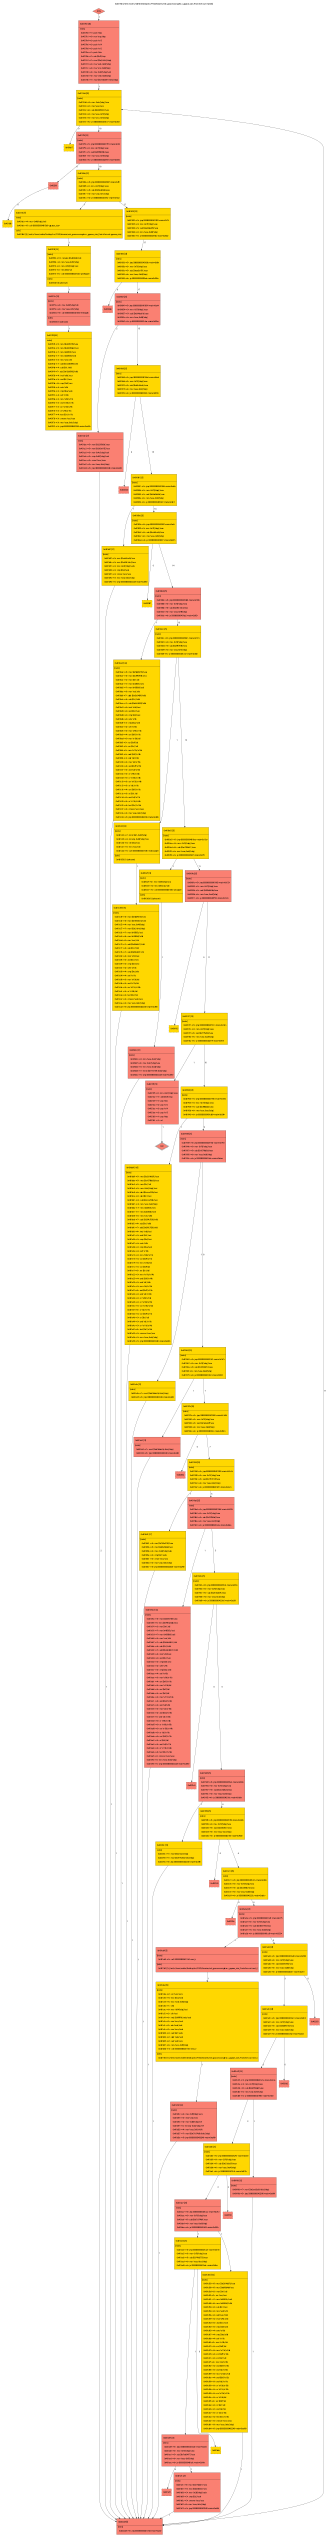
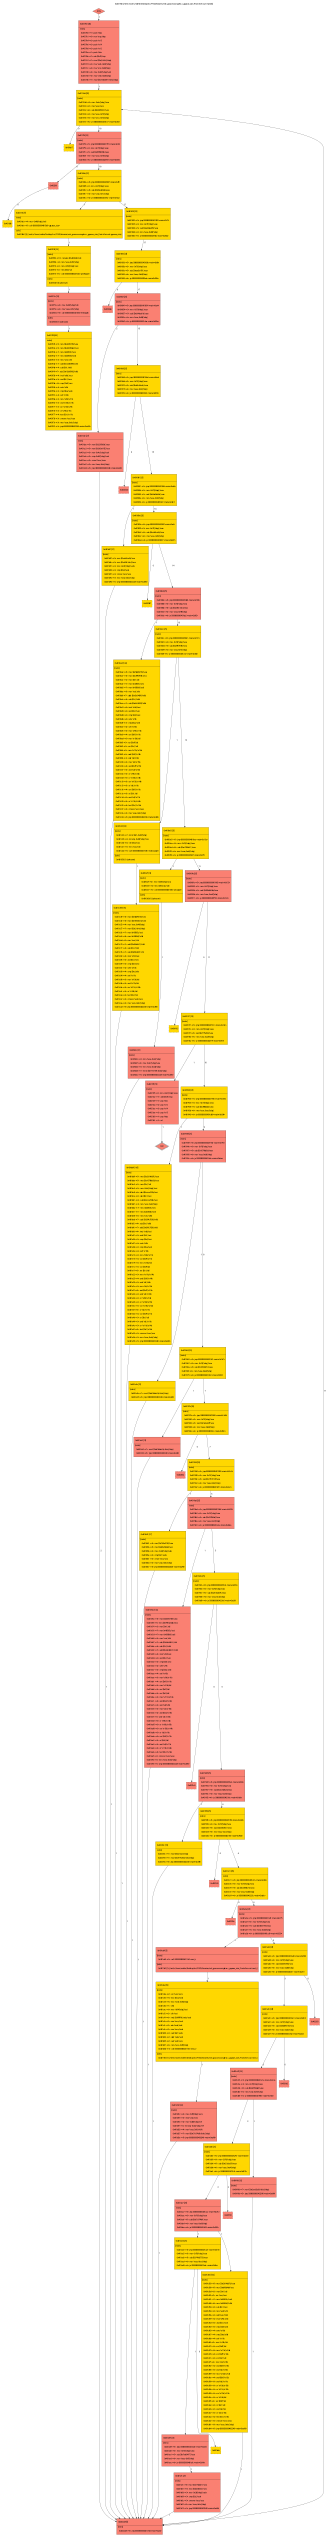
node "0x401af2": removed
